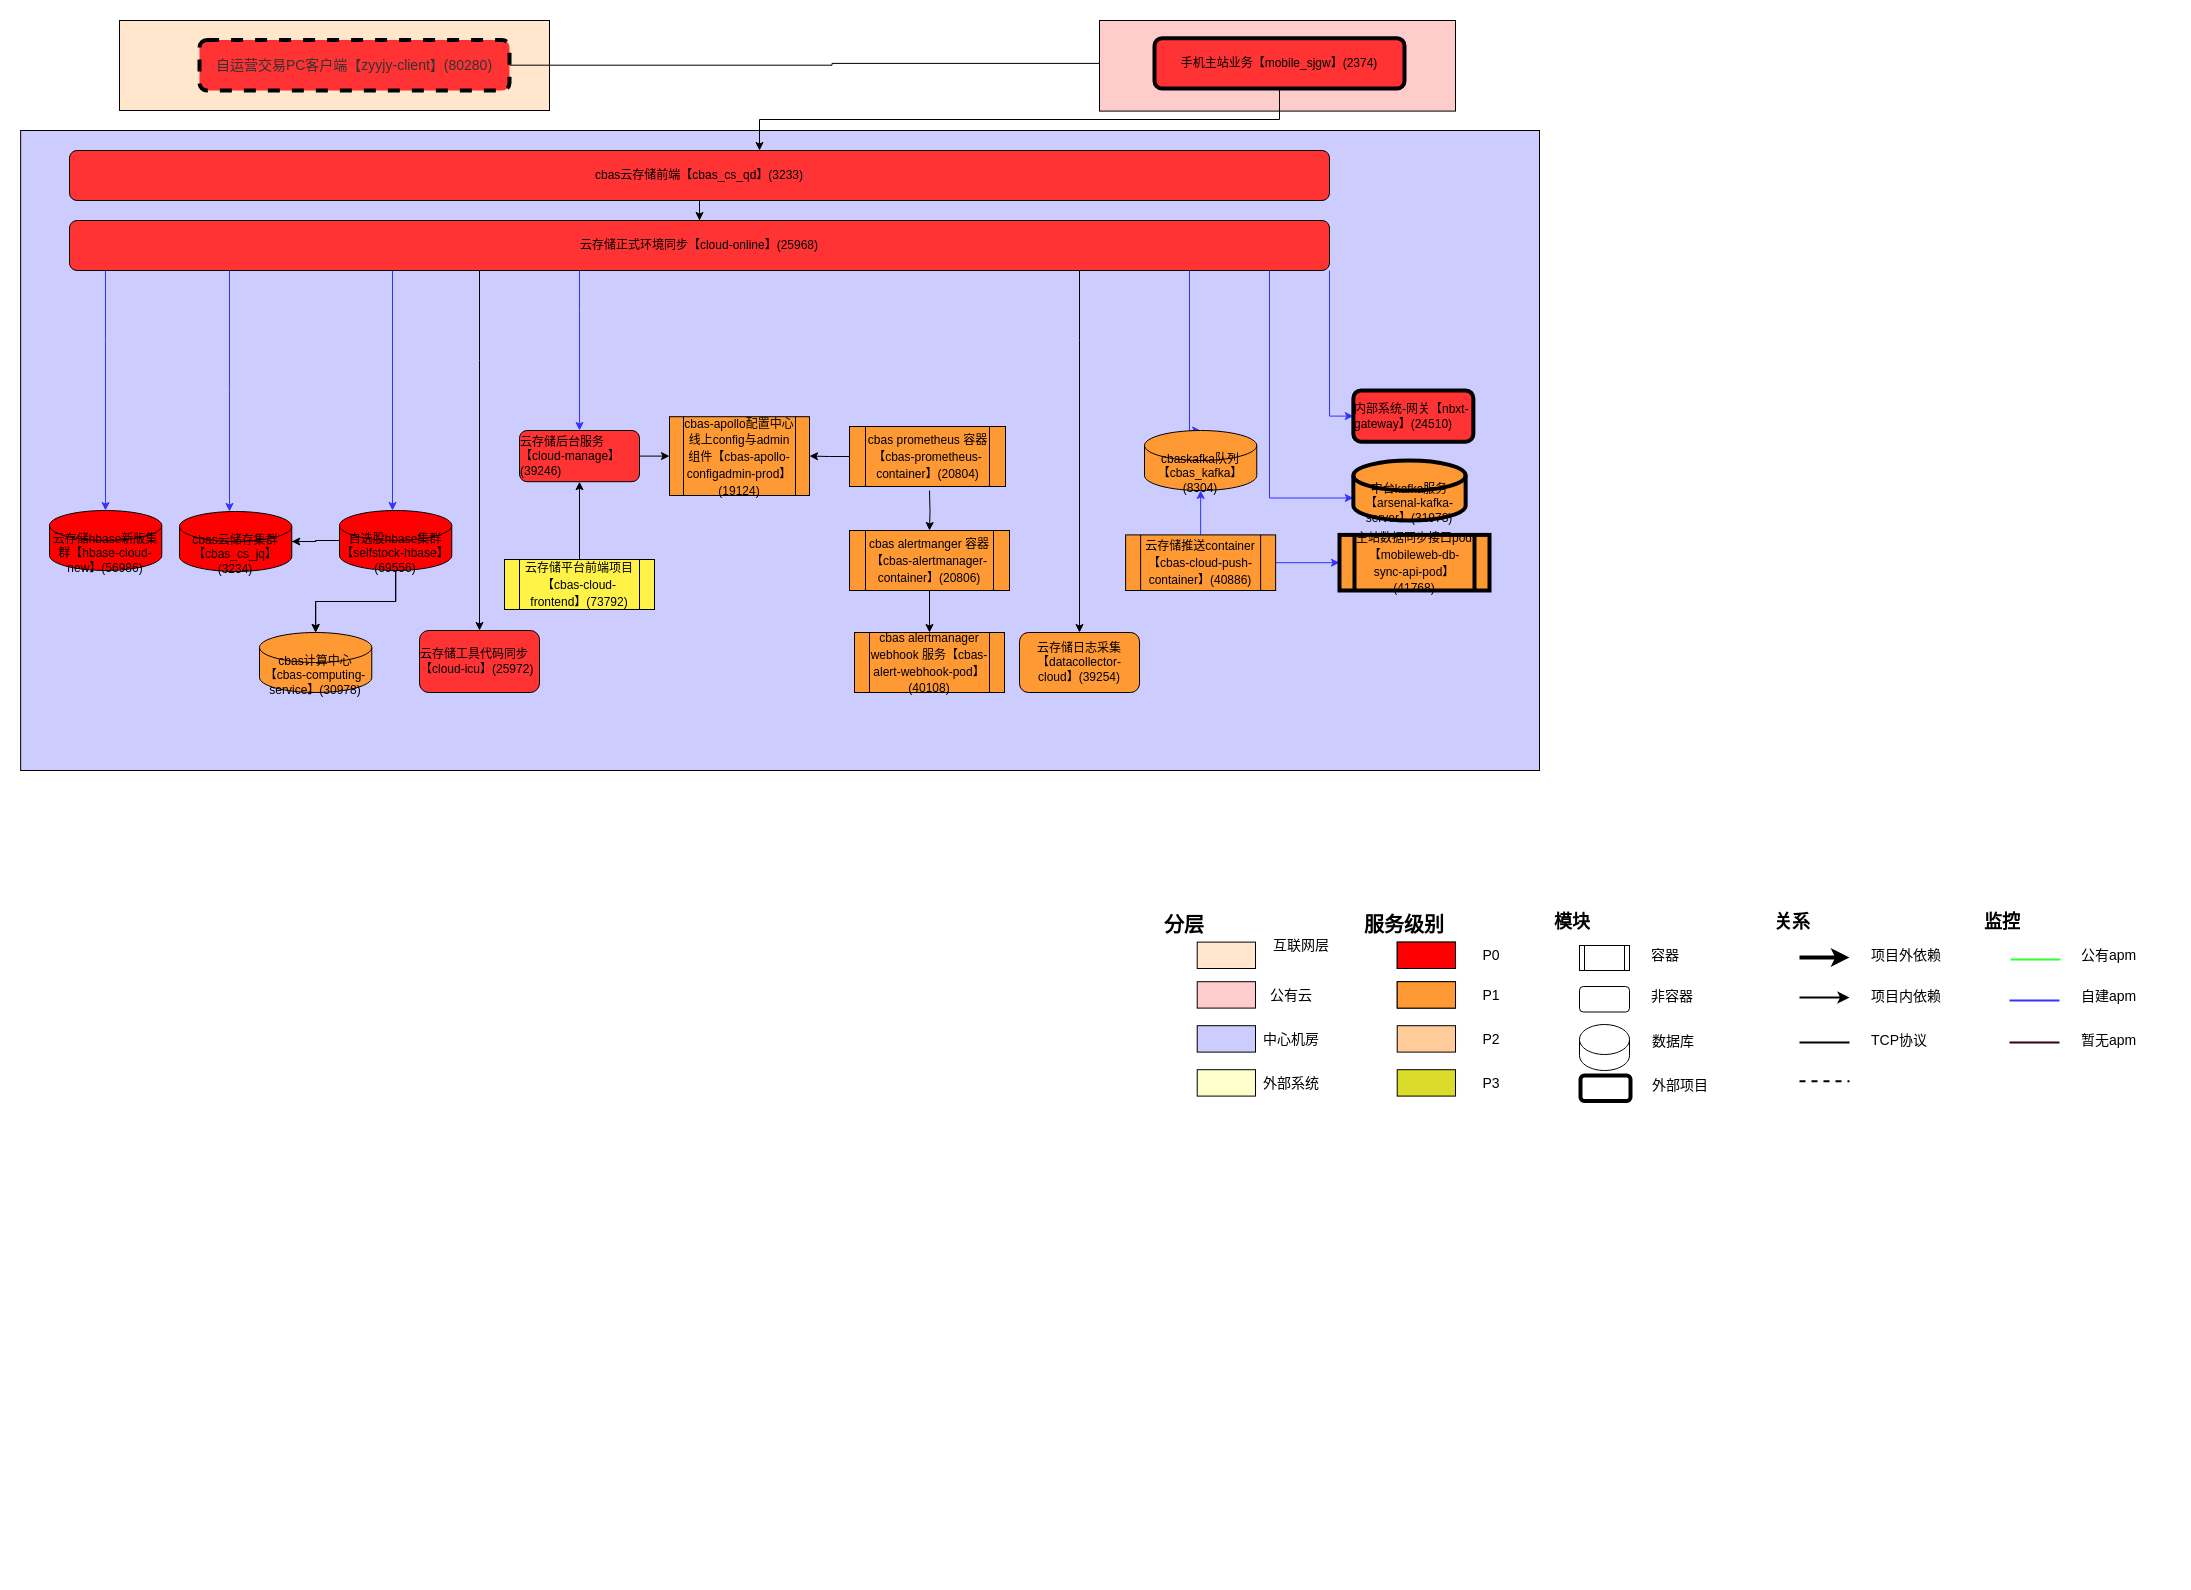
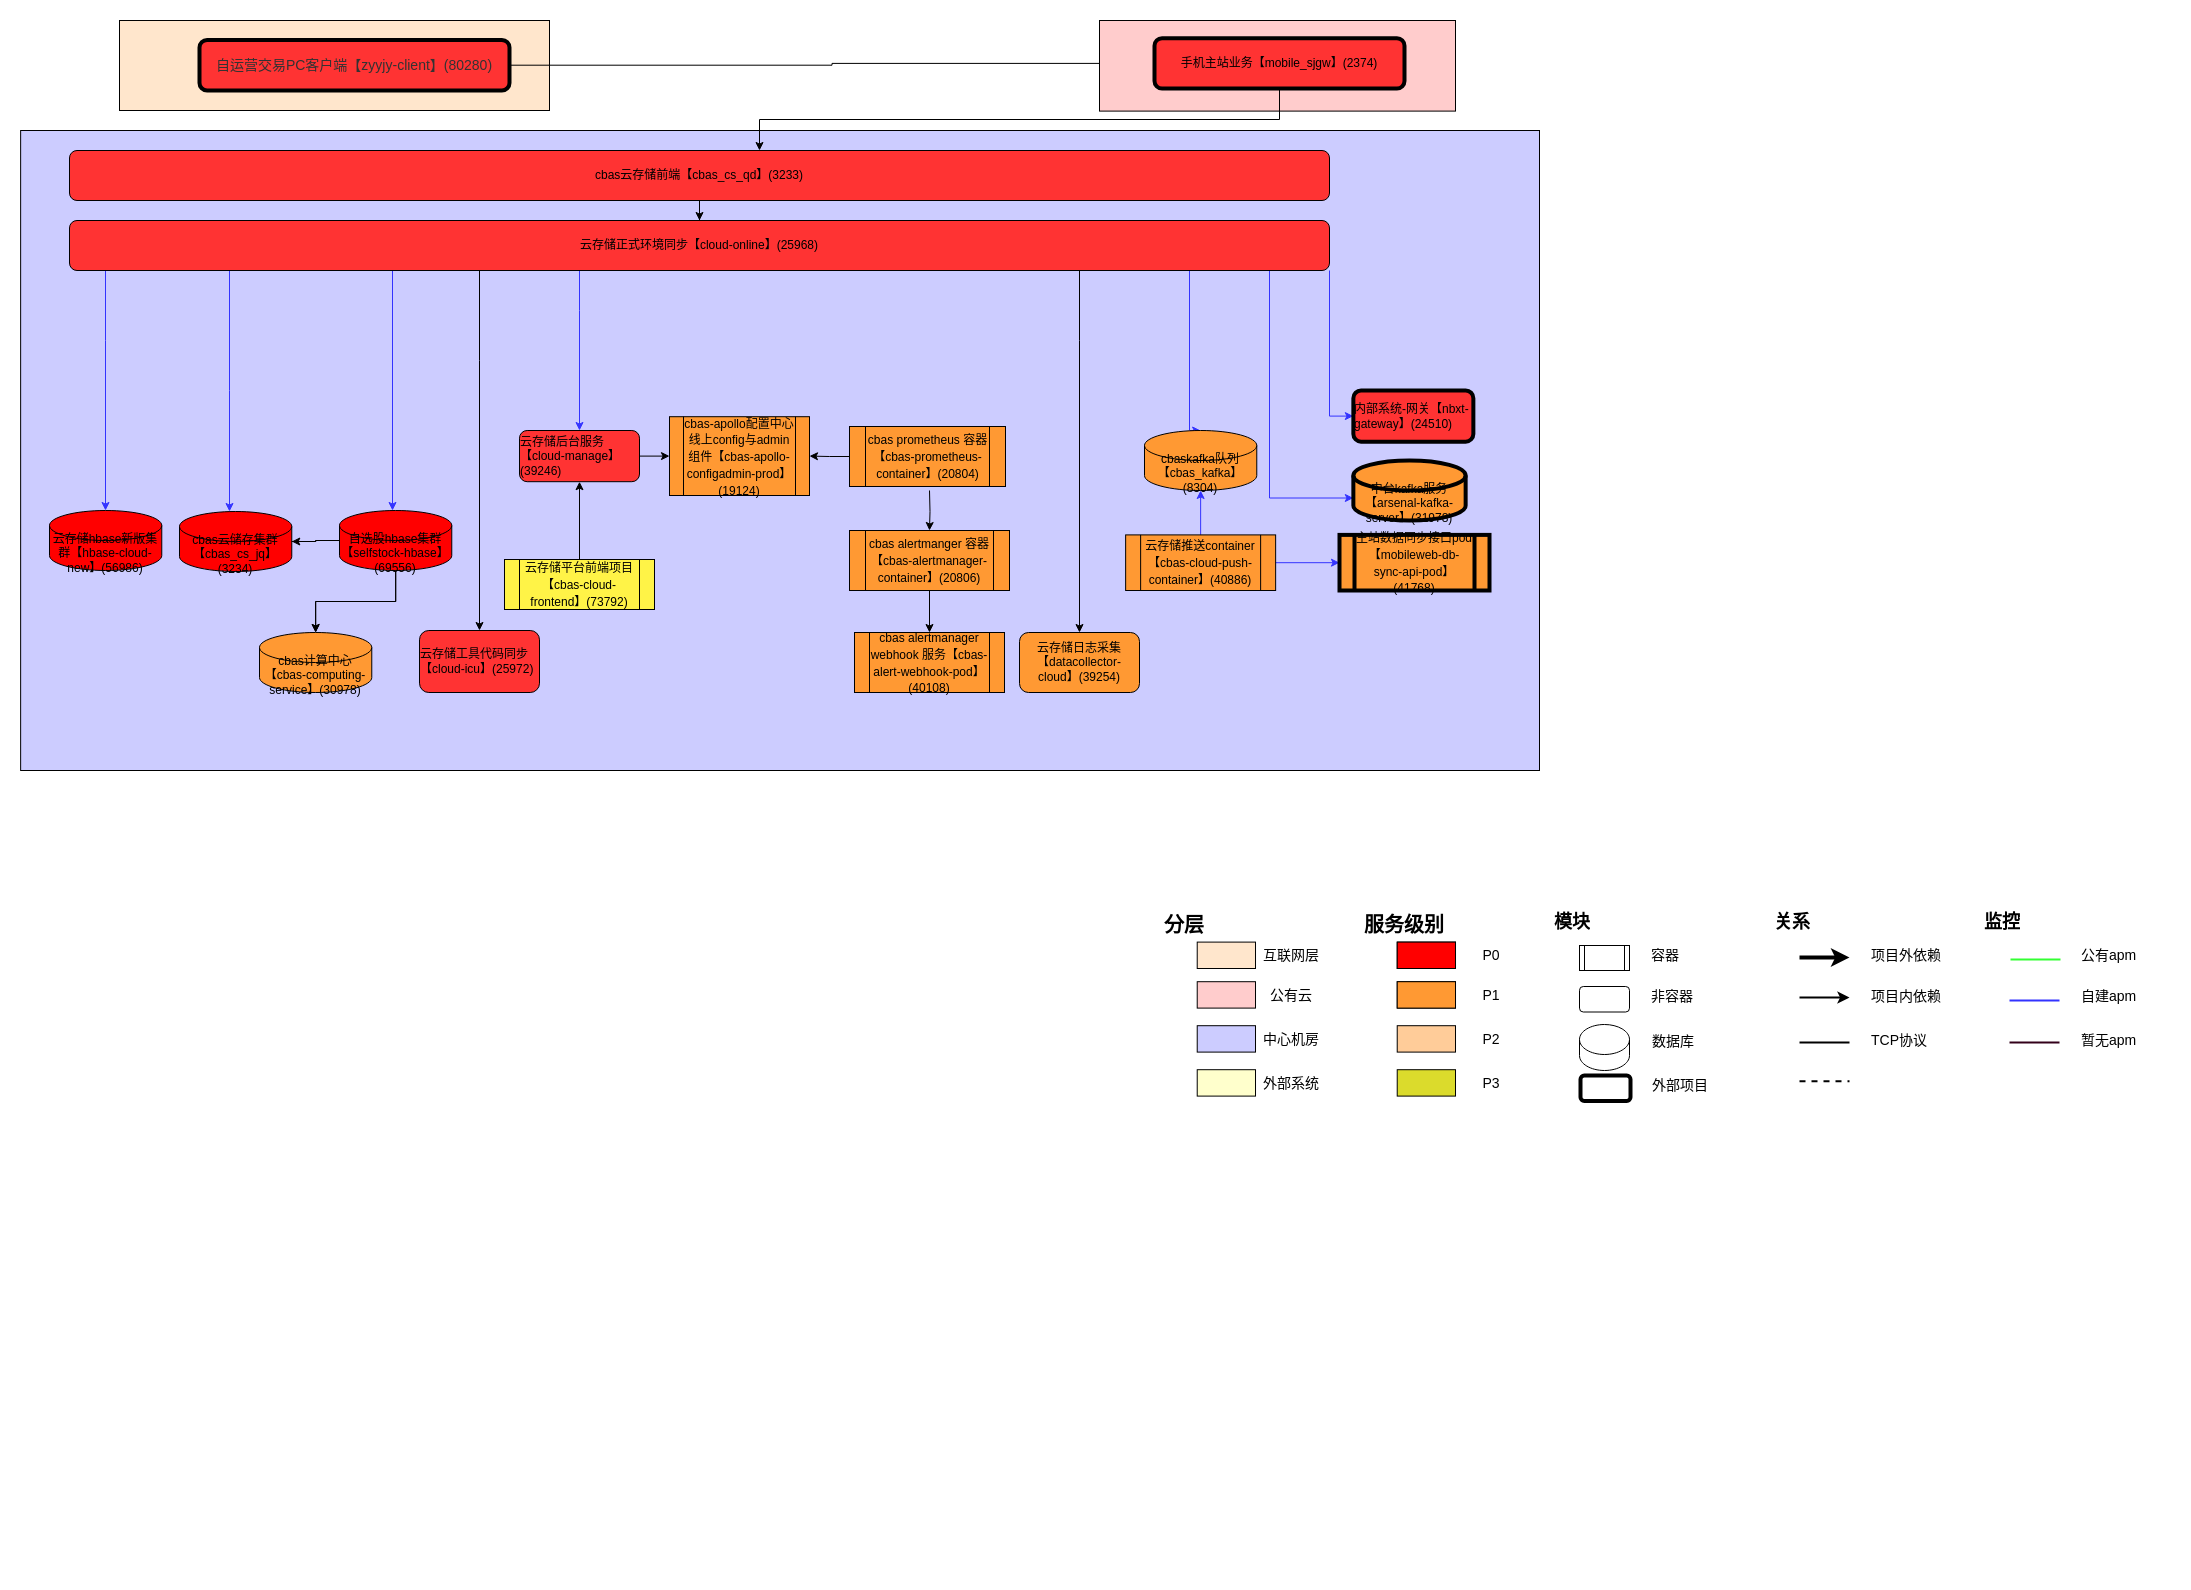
node "自运营交易PC客户端【zyyjy-client】(80280)": style dashed -> solid
node "互联网层": moved (1301, 946) -> (1291, 956)
